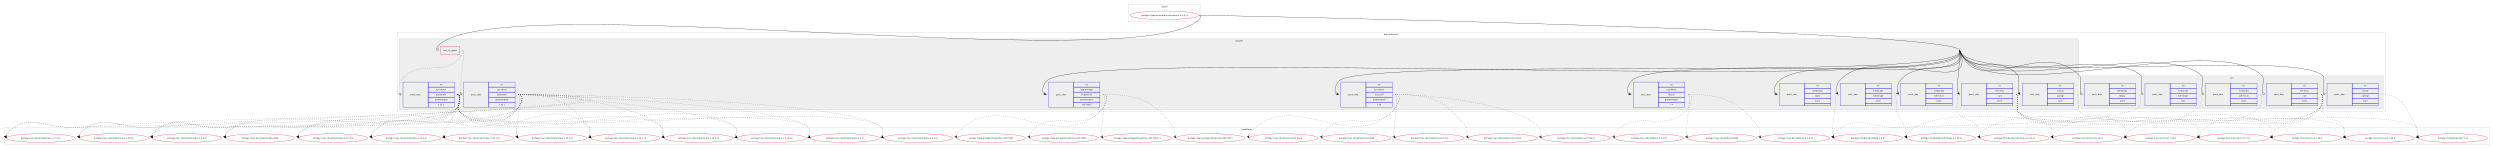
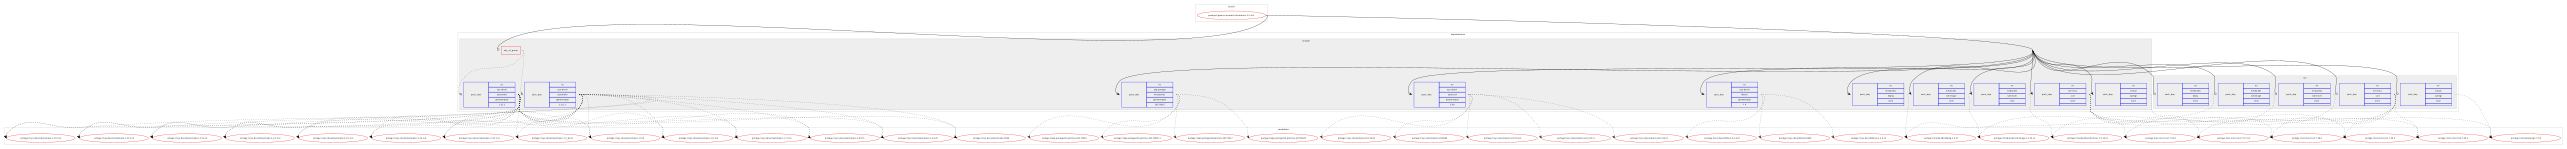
node "portage://sys-devel/automake-1.13.4-r2": added
